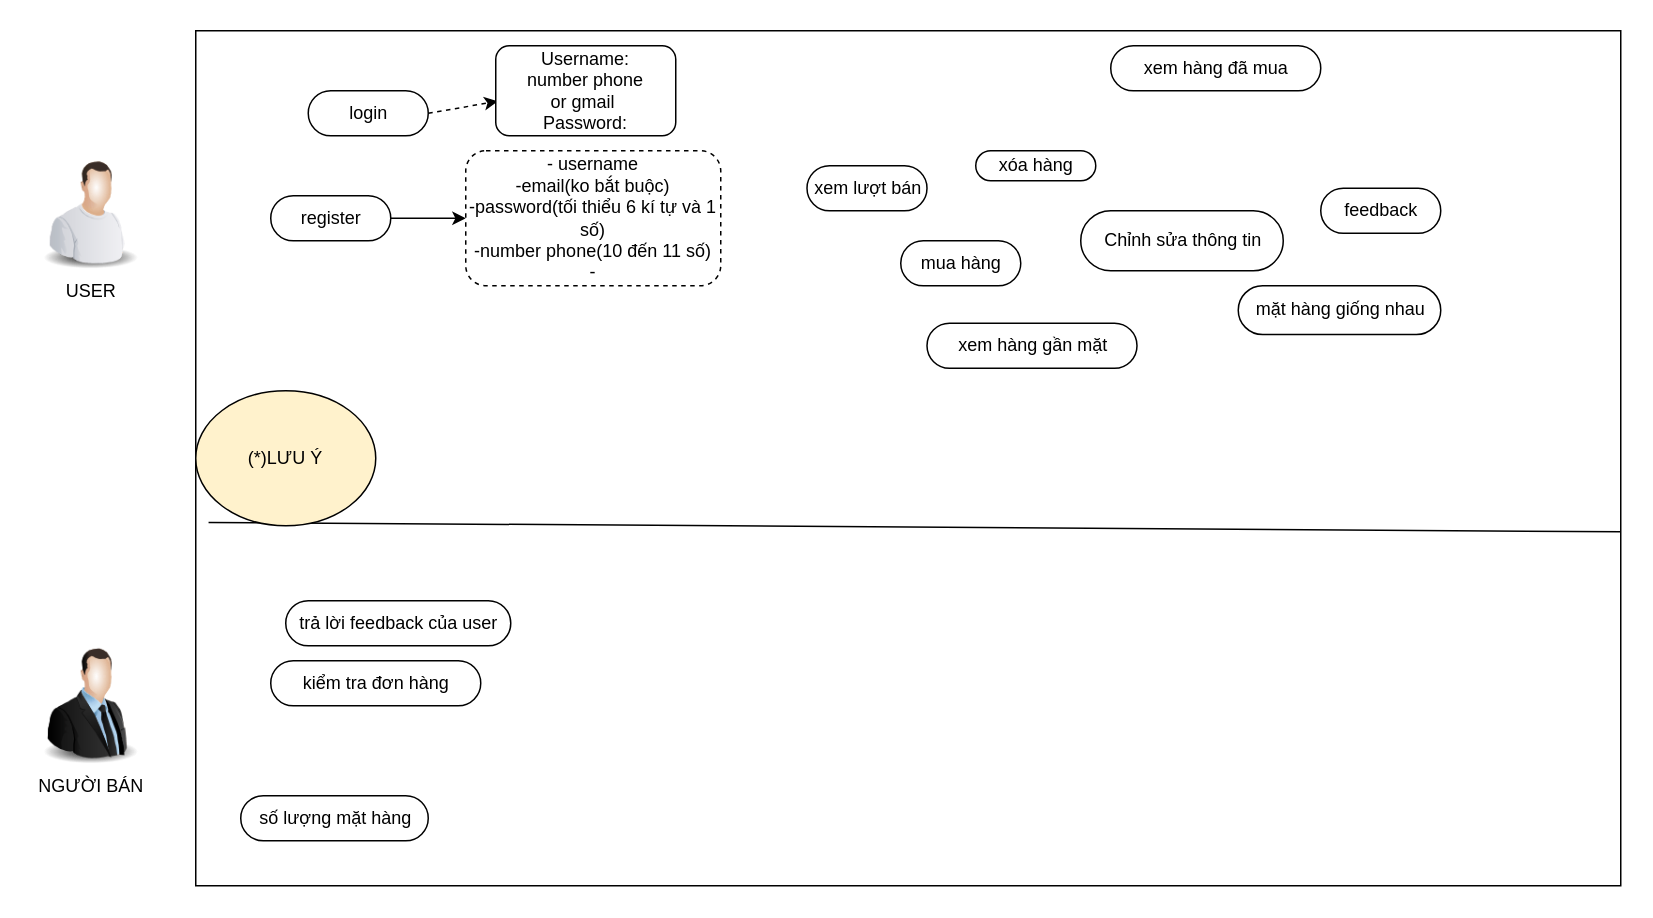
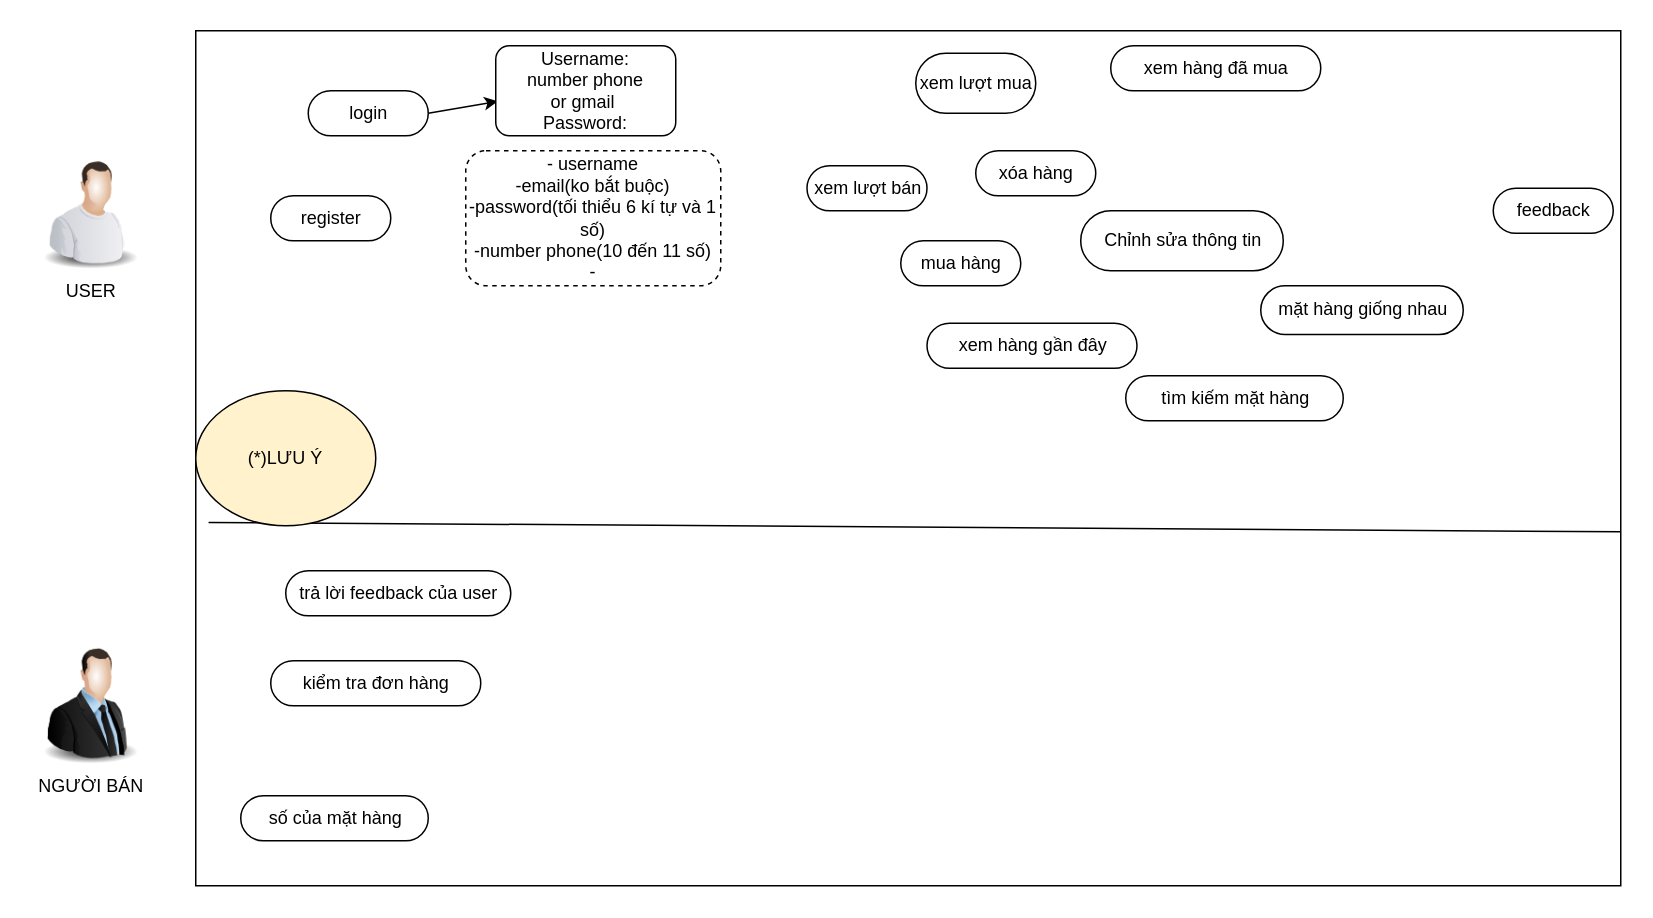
node "xem lượt mua": added
edge "login" -> "Username: number phone or gmail Password:": style dashed -> solid
node "xóa hàng": size 120x30 -> 120x45
node "feedback": moved (1381, 211) -> (1553, 211)
edge "register" -> "- username -email(ko bắt buộc) -password(tối thiểu 6 kí tự và 1 số) -number phone(10 đến 11 số) -": removed
node "mặt hàng giống nhau": moved (1340, 310) -> (1362, 310)
node "xem hàng gần mặt": label "xem hàng gần mặt" -> "xem hàng gần đây"
node "tìm kiếm mặt hàng": added
node "trả lời feedback của user": moved (398, 623) -> (398, 593)
node "số lượng mặt hàng": label "số lượng mặt hàng" -> "số của mặt hàng"
